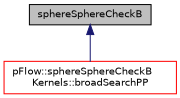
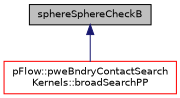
node "pFlow::sphereSphereCheckB Kernels::broadSearchPP": label "pFlow::sphereSphereCheckB Kernels::broadSearchPP" -> "pFlow::pweBndryContactSearch Kernels::broadSearchPP"
